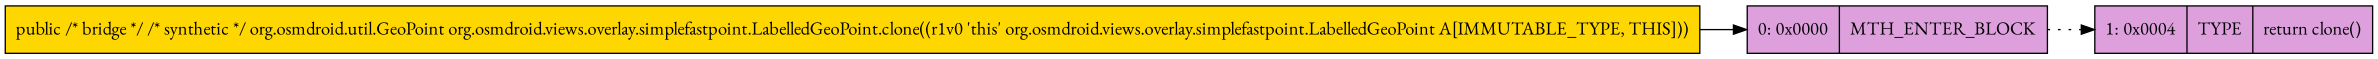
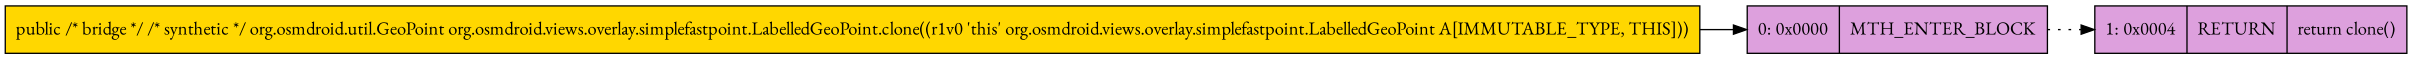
node "1: 0x0004": text "TYPE" -> "RETURN"
